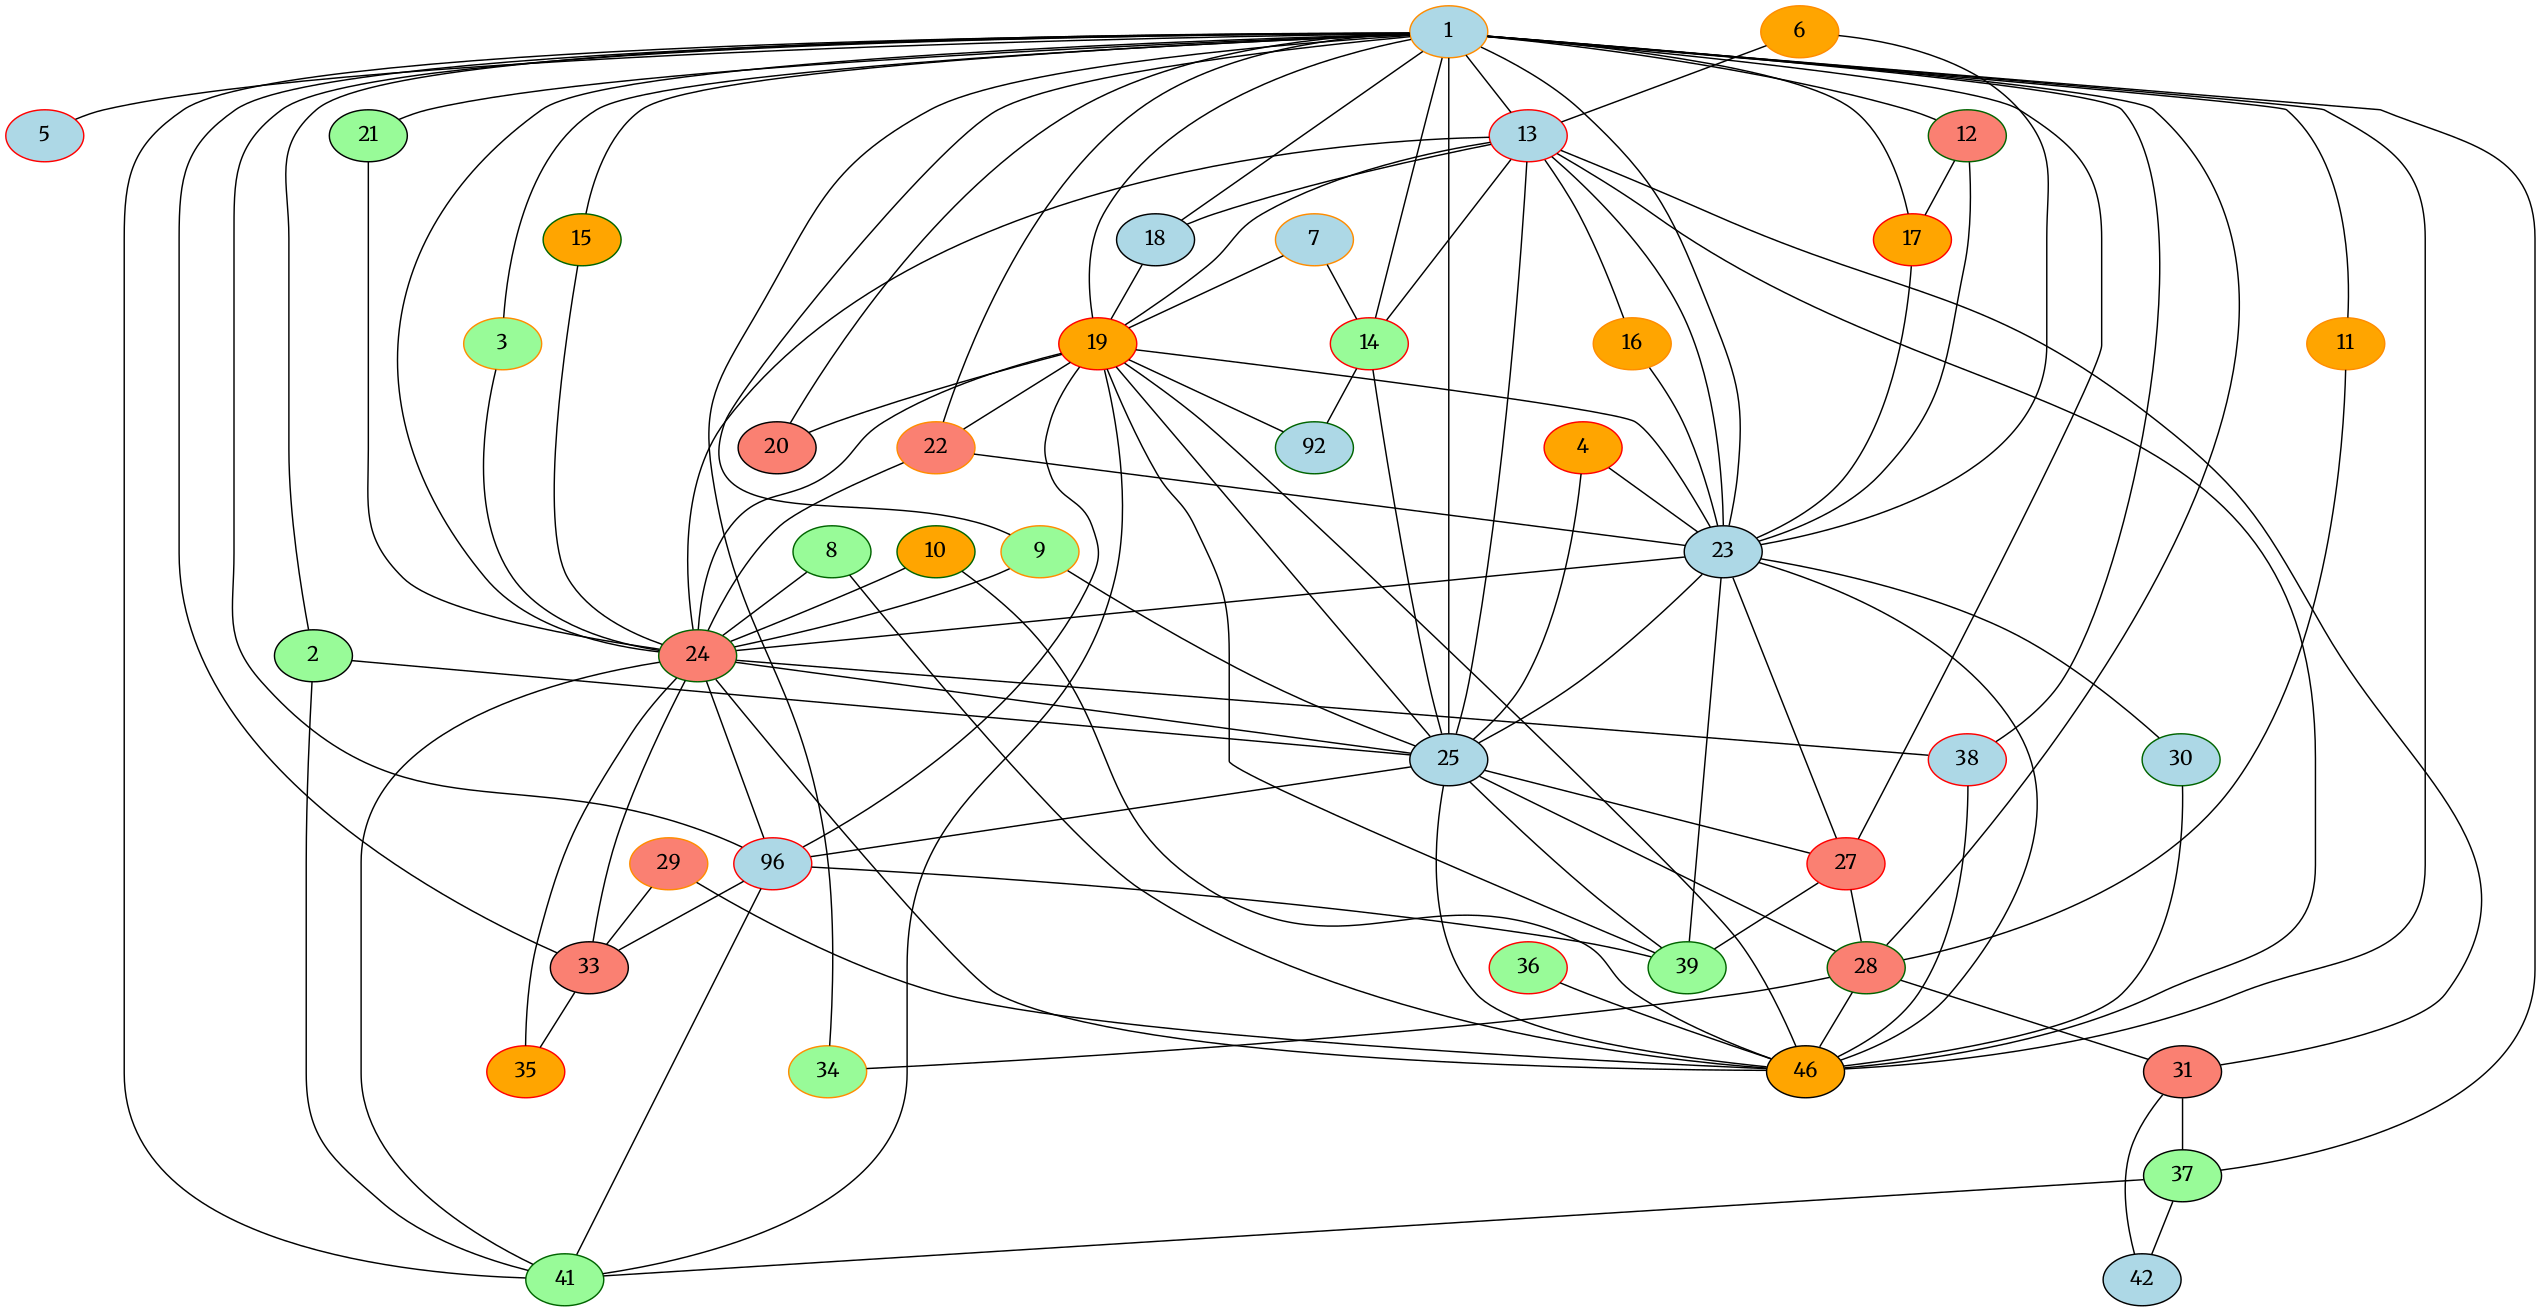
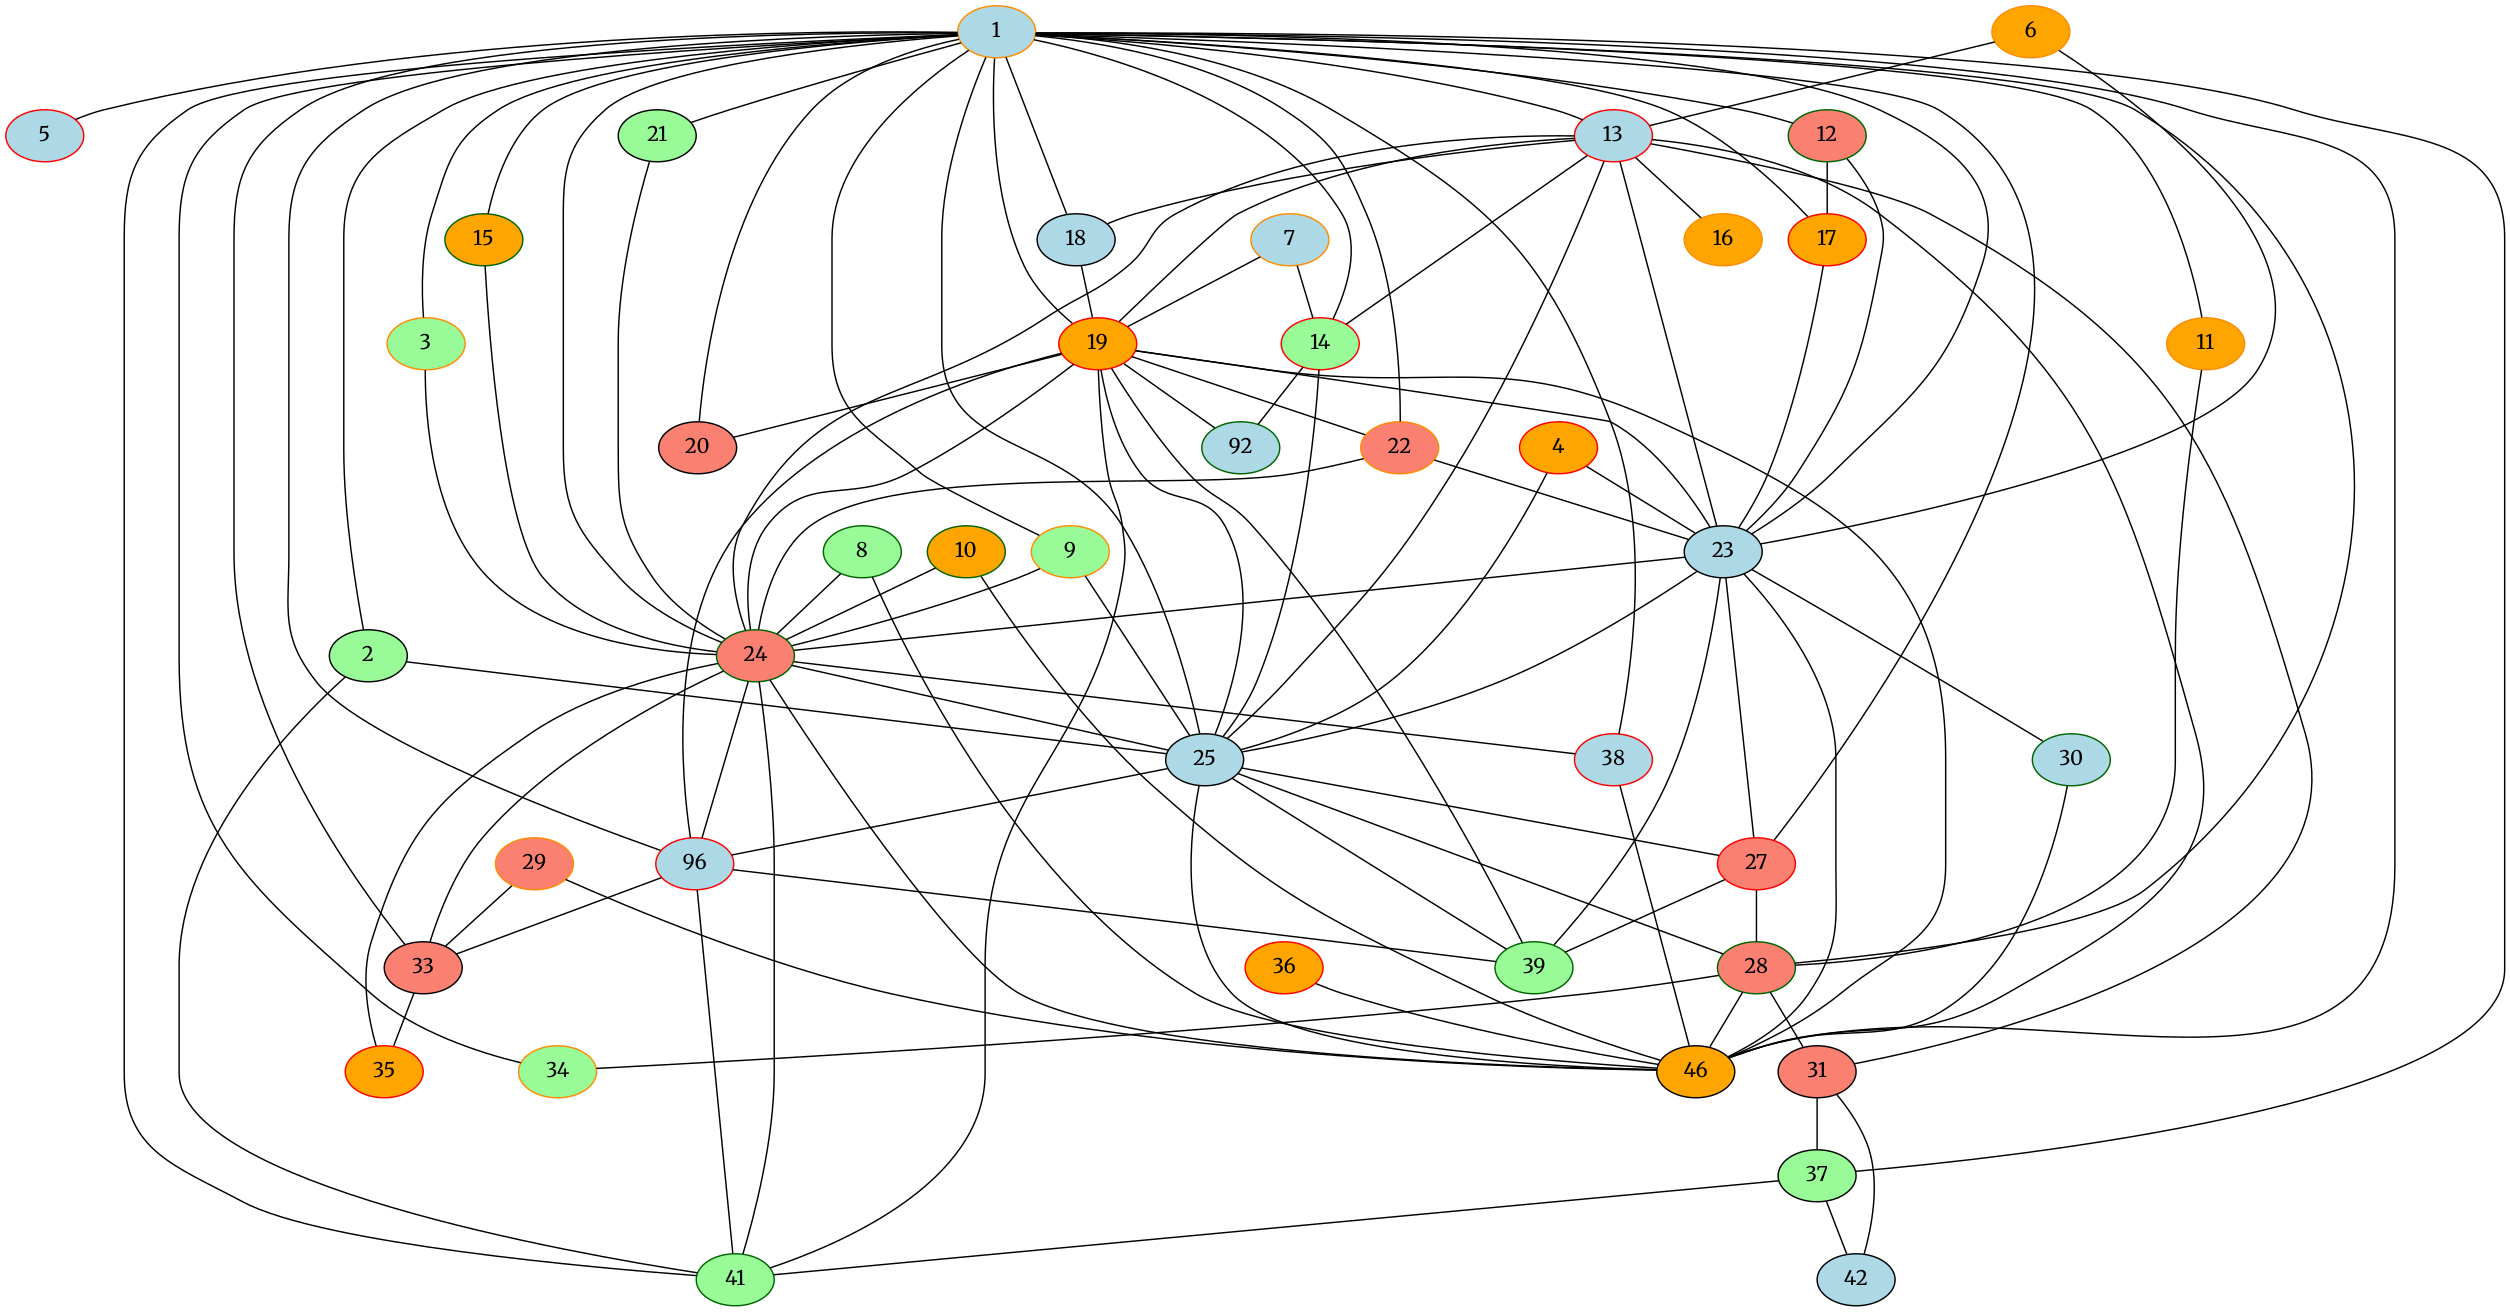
edge "16" -- "23": removed
node "36": fillcolor palegreen -> orange
